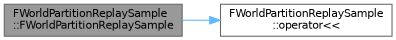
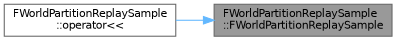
edge "FWorldPartitionReplaySample ::FWorldPartitionReplaySample" -> "FWorldPartitionReplaySample ::operator<<": reversed
